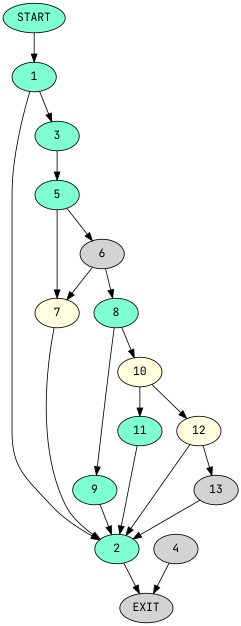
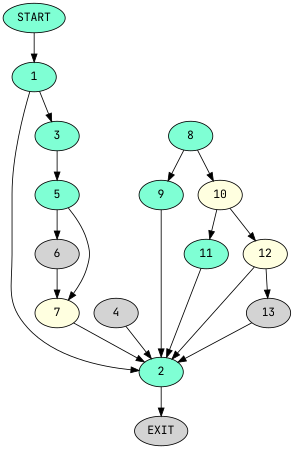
edge "6" -> "8": removed
edge "4" -> "EXIT": now "4" -> "2"
